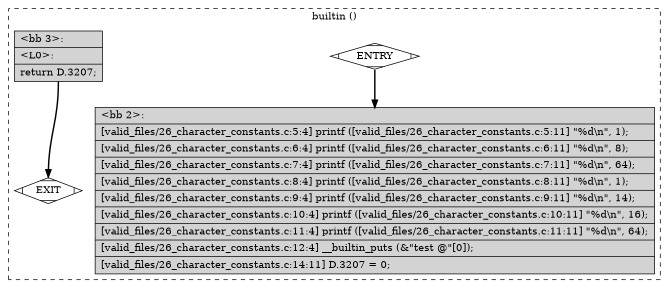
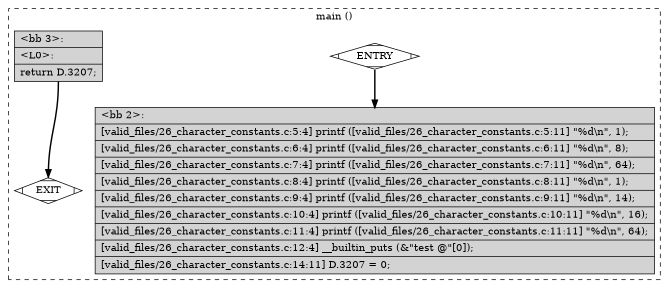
cluster "builtin ()": label "builtin ()" -> "main ()"
